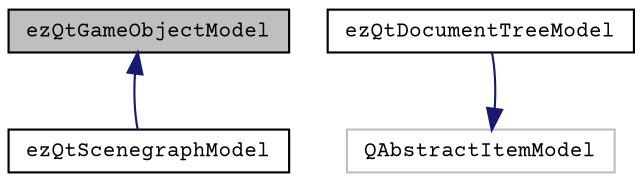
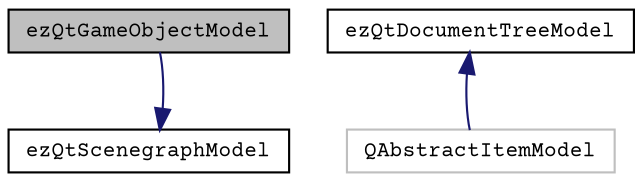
edge "ezQtDocumentTreeModel" -> "QAbstractItemModel": reversed
edge "ezQtScenegraphModel" -> "ezQtGameObjectModel": reversed
